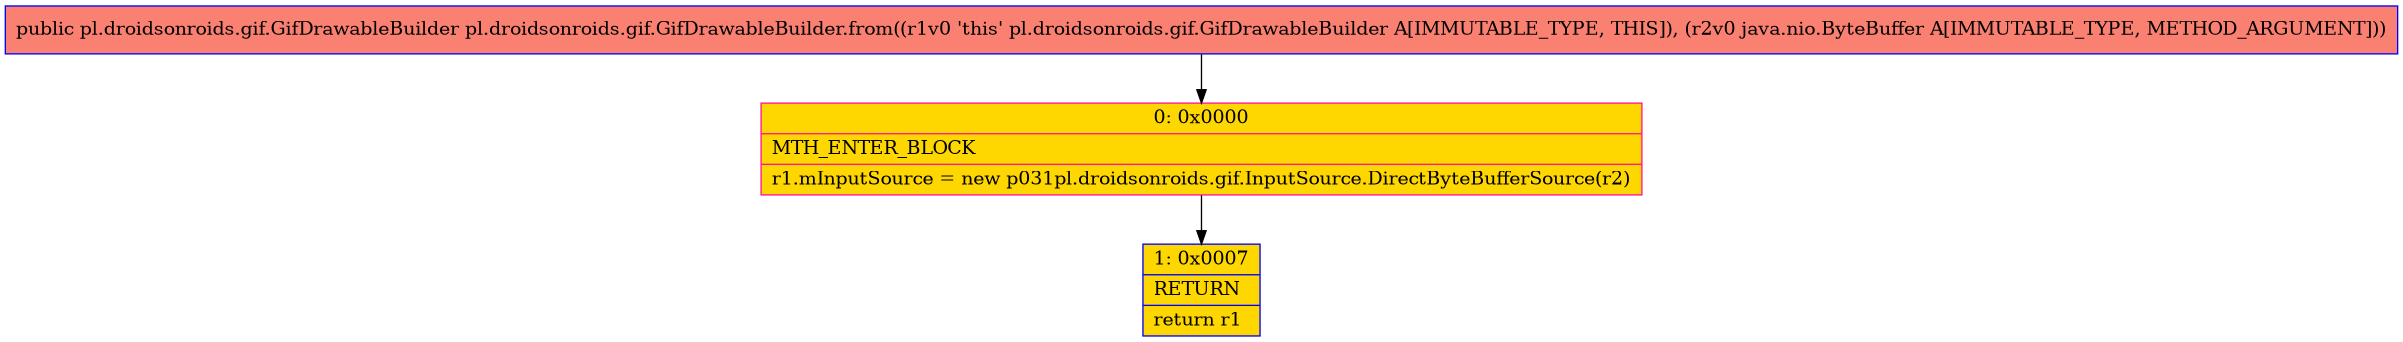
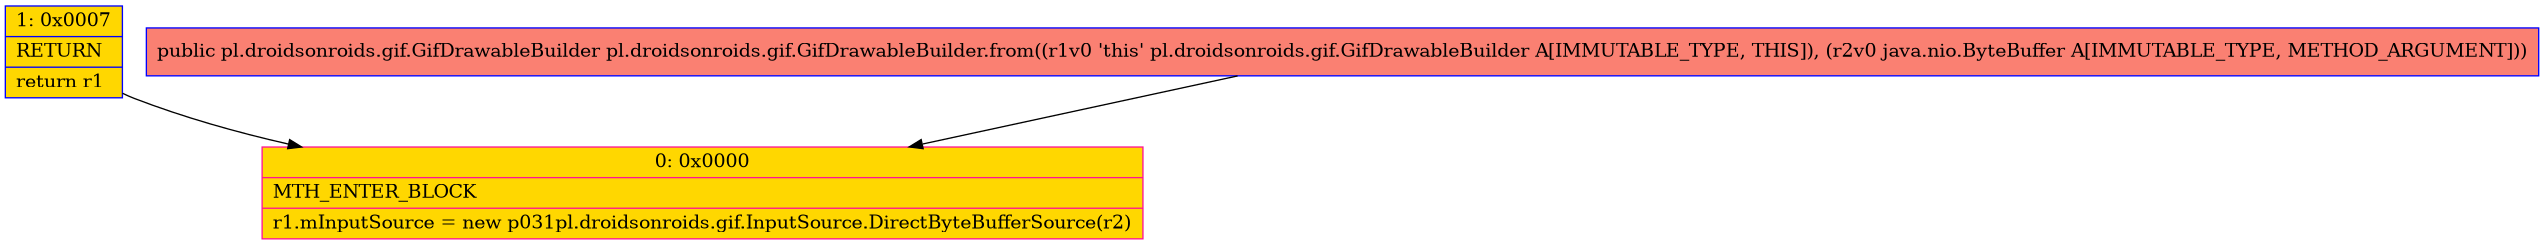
edge "0: 0x0000" -> "1: 0x0007": reversed
